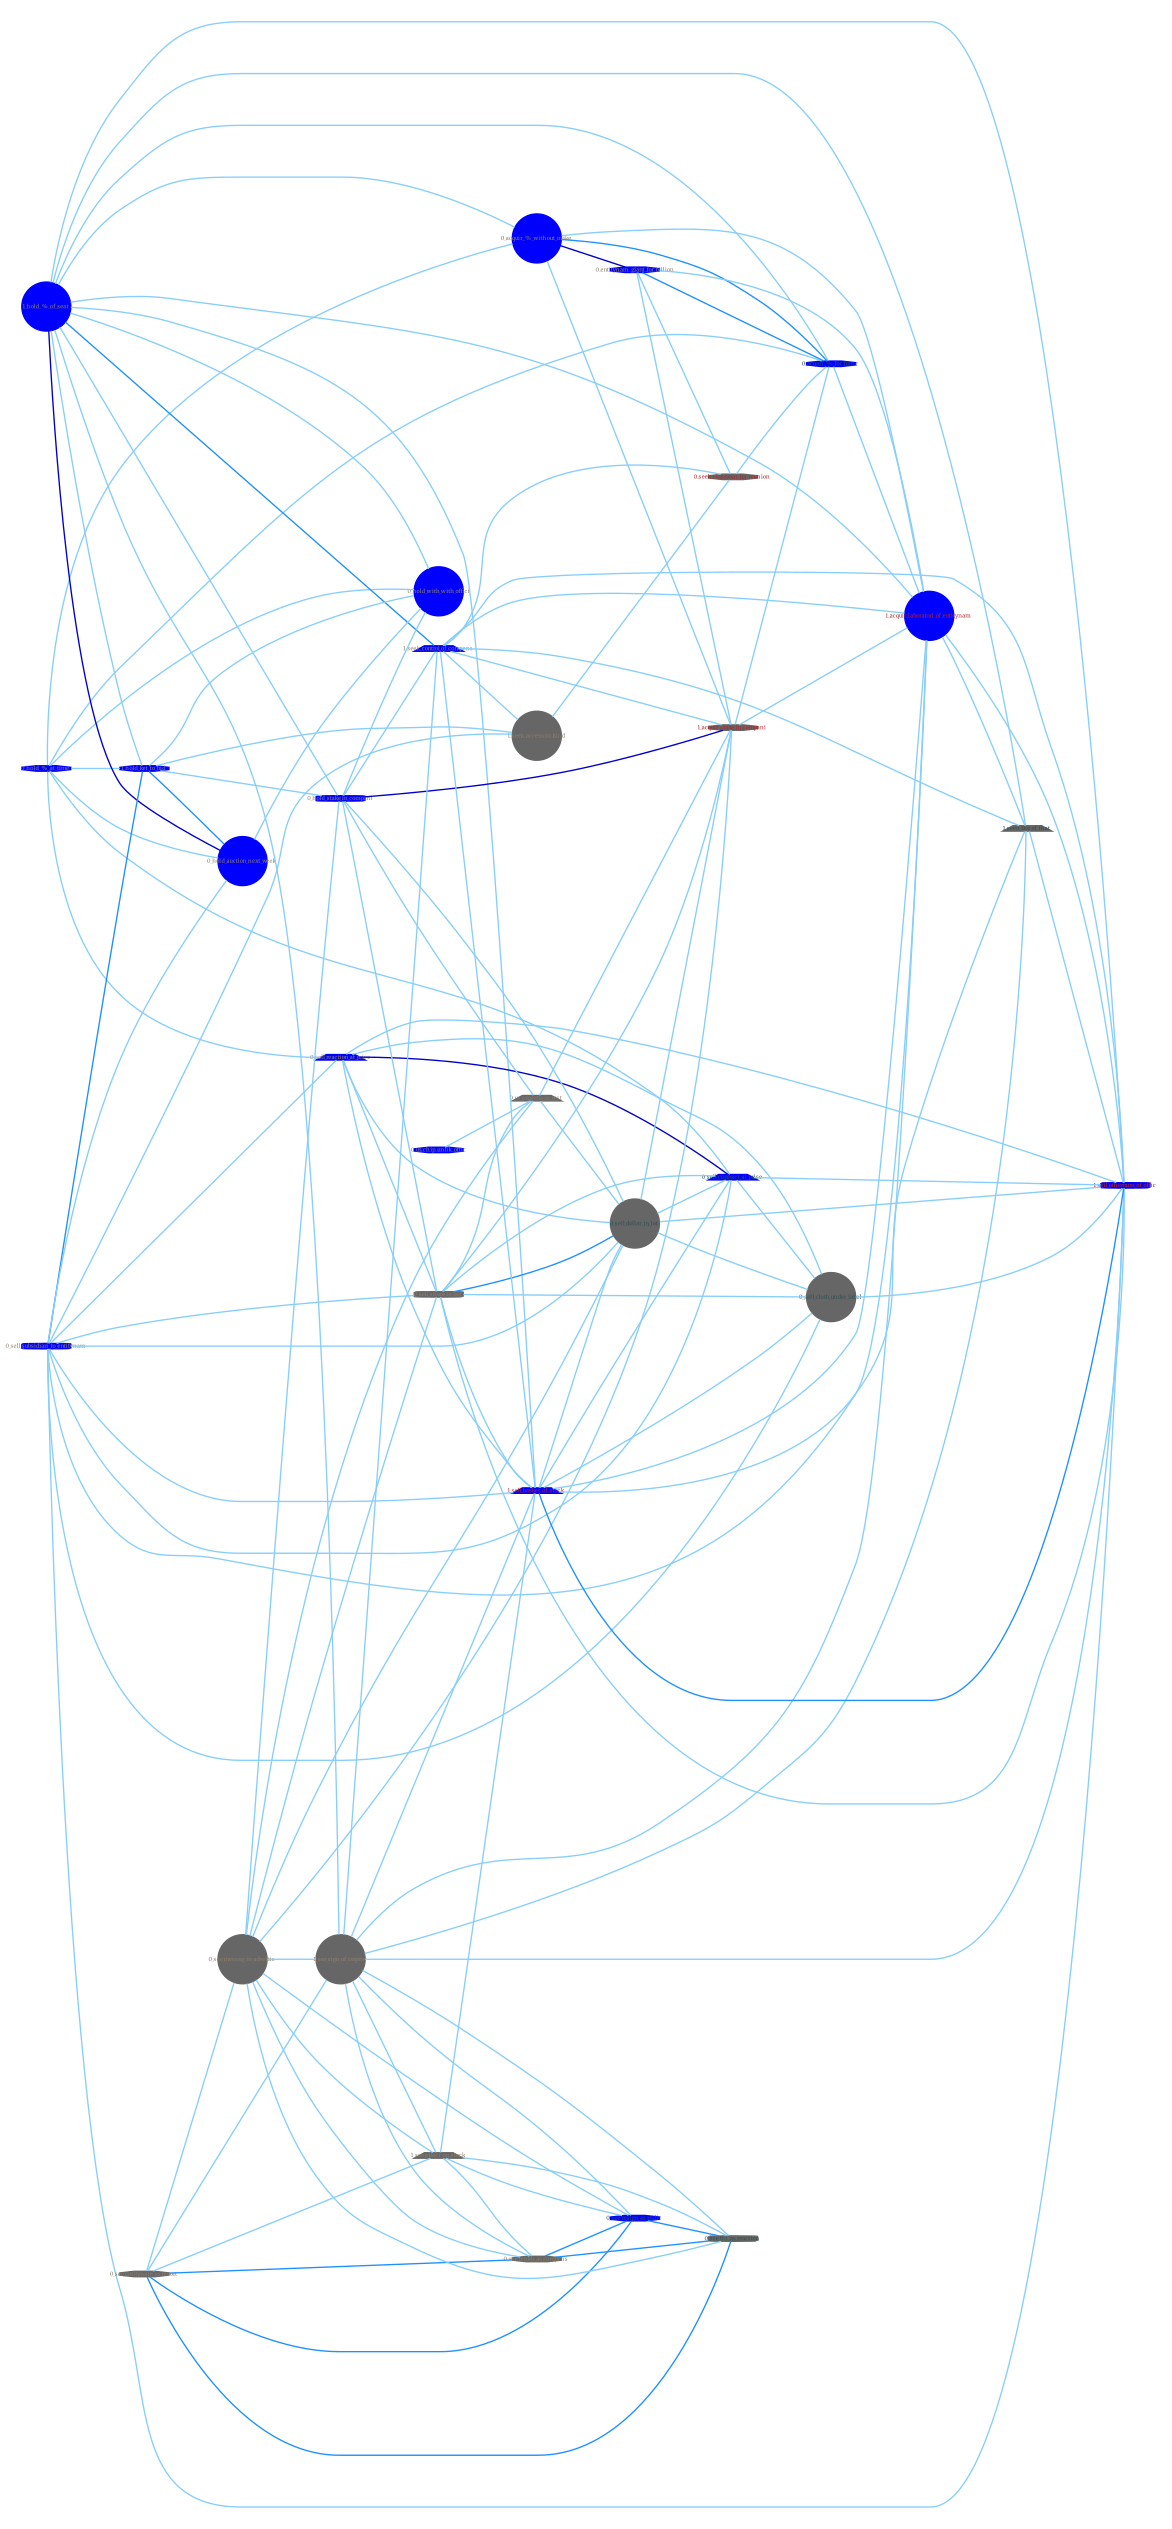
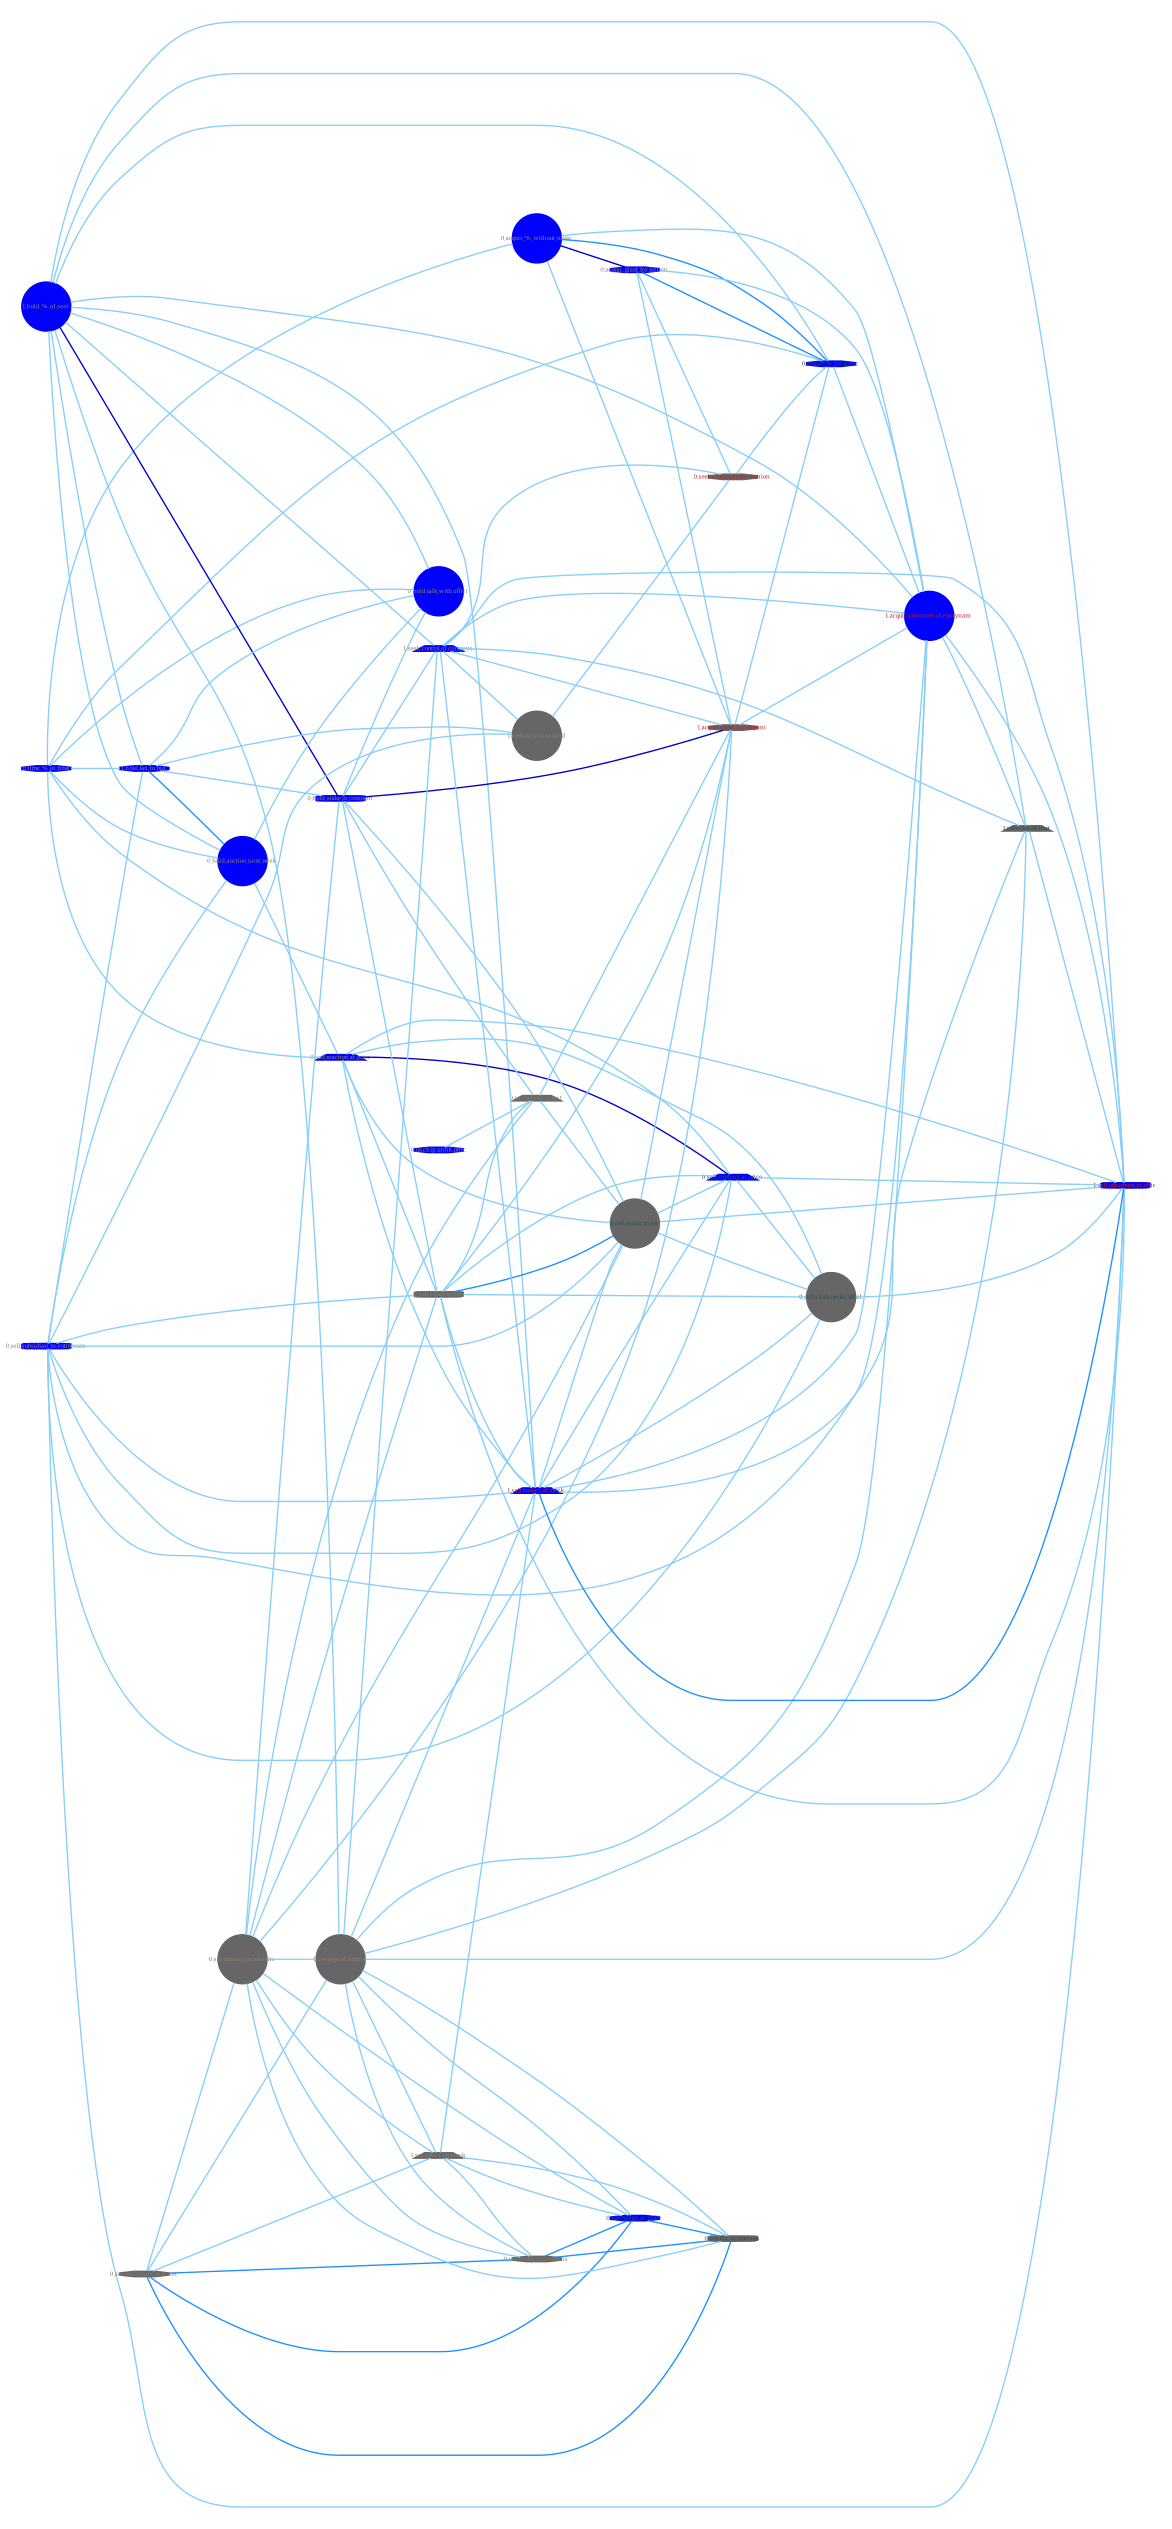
edge "0_acquir_%_without_make" -- "1_hold_%_of_seat": removed
node "0_entitynam_giant_for_billion": label "0_entitynam_giant_for_billion" -> "0_acquir_giant_for_billion"
edge "1_hold_%_of_seat" -- "1_seek_control_of_compens": color #1e90ff -> #87cefa
edge "1_hold_%_of_seat" -- "0_hold_stake_in_compani": color #87cefa -> #0000cd
node "0_hold_with_with_offici": label "0_hold_with_with_offici" -> "0_hold_talk_with_offici"
edge "1_hold_%_of_seat" -- "0_hold_auction_next_week": color #0000cd -> #87cefa
node "0_hold_%_at_time": label "0_hold_%_at_time" -> "0_time_%_at_time"
edge "1_hold_kei_to_bid" -- "0_sell_subsidiari_to_entitynam": color #1e90ff -> #87cefa
edge "0_sell_reaction_at_price" -- "0_sell_subsidiari_to_entitynam": now "0_sell_reaction_at_price" -- "0_hold_auction_next_week"
